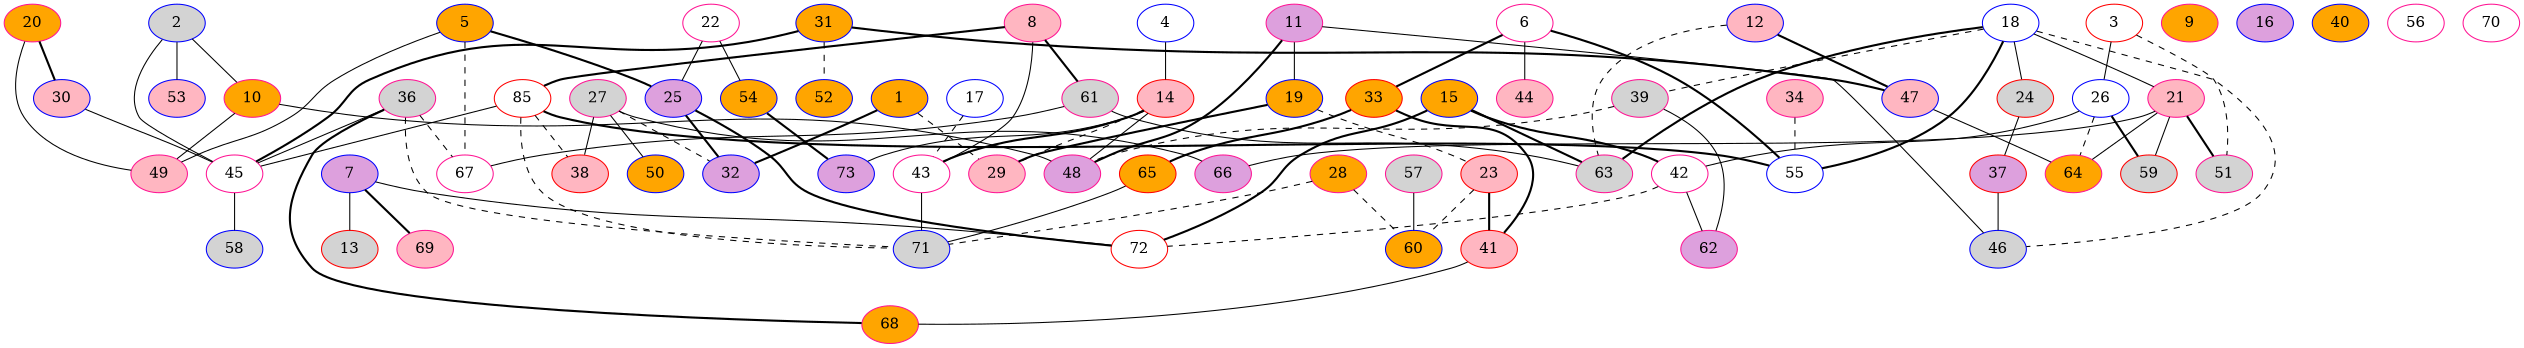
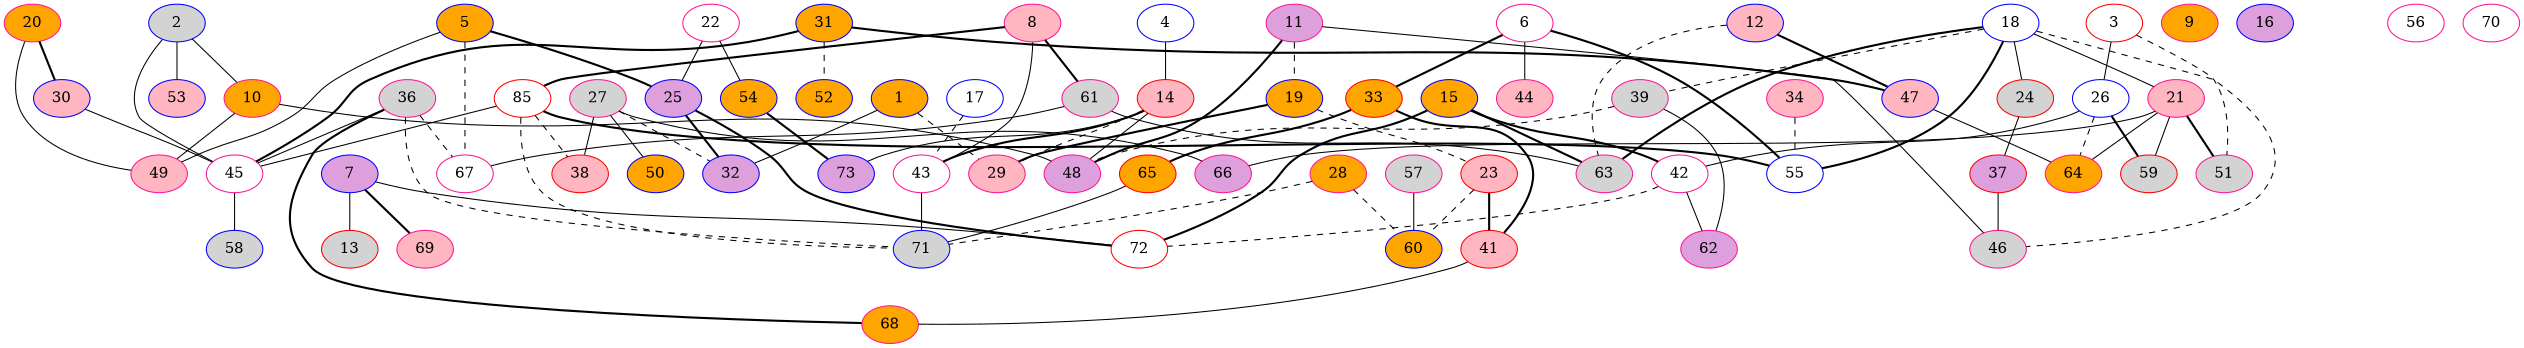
node "40": removed
edge "11" -- "19": style solid -> dashed
edge "1" -- "32": style bold -> solid
node "46": color blue -> deeppink
